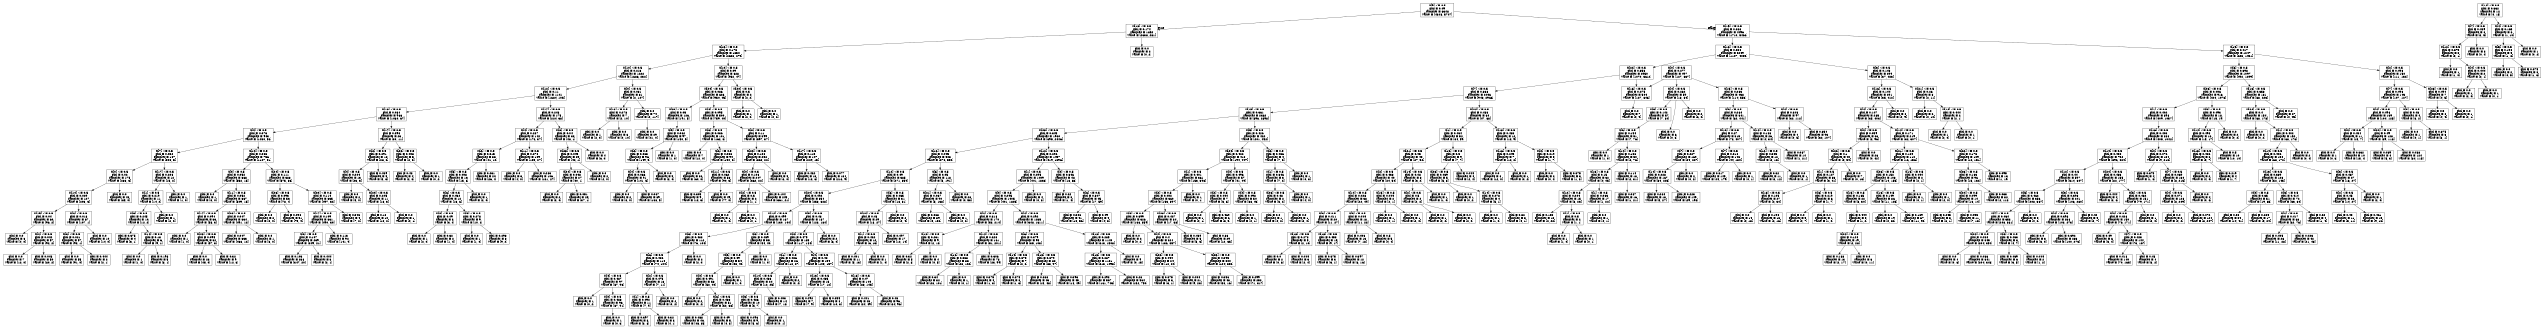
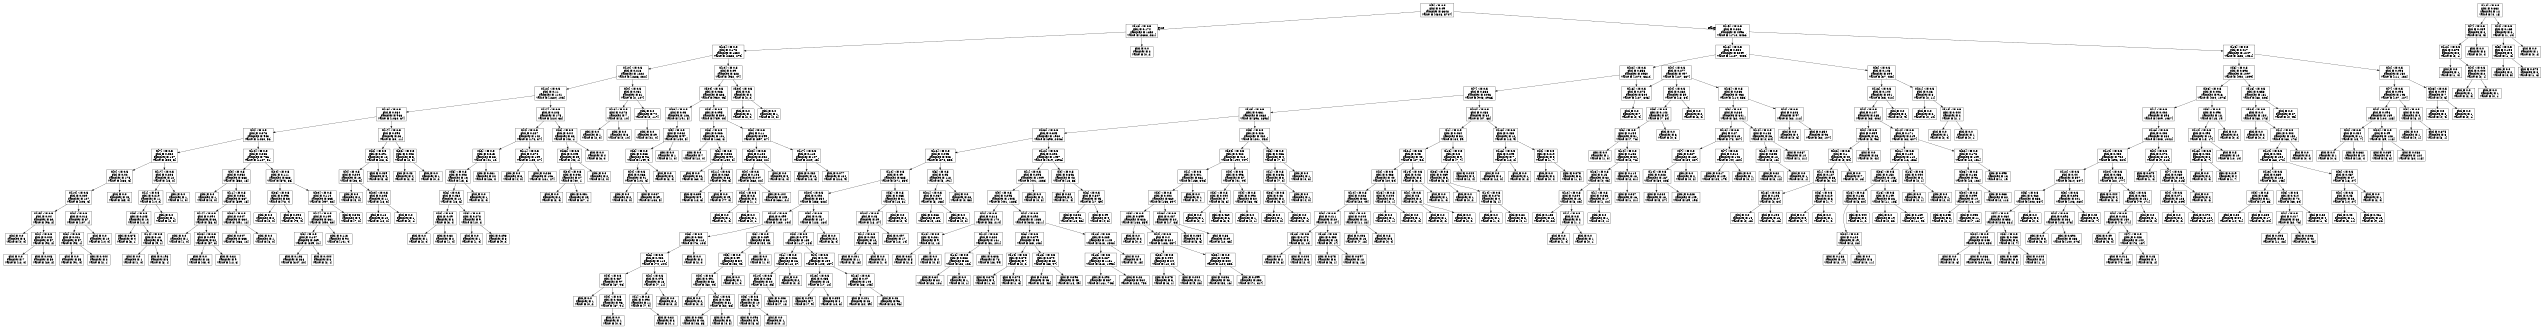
edge "X[4] <= 0.5 gini = 0.232 samples = 59 value = [13, 84]" -> "gini = 0.0 samples = 6 value = [0, 8]": now "X[3] <= 0.5 gini = 0.142 samples = 57 value = [7, 84]" -> "gini = 0.0 samples = 6 value = [0, 8]"
edge "gini = 0.444 samples = 3 value = [1, 2]" -> "X[24] <= 0.5 gini = 0.124 samples = 19 value = [2, 28]": now "X[15] <= 0.5 gini = 0.165 samples = 22 value = [3, 30]" -> "X[24] <= 0.5 gini = 0.124 samples = 19 value = [2, 28]"
node "gini = 0.397 samples = 8 value = [3, 8]": removed
